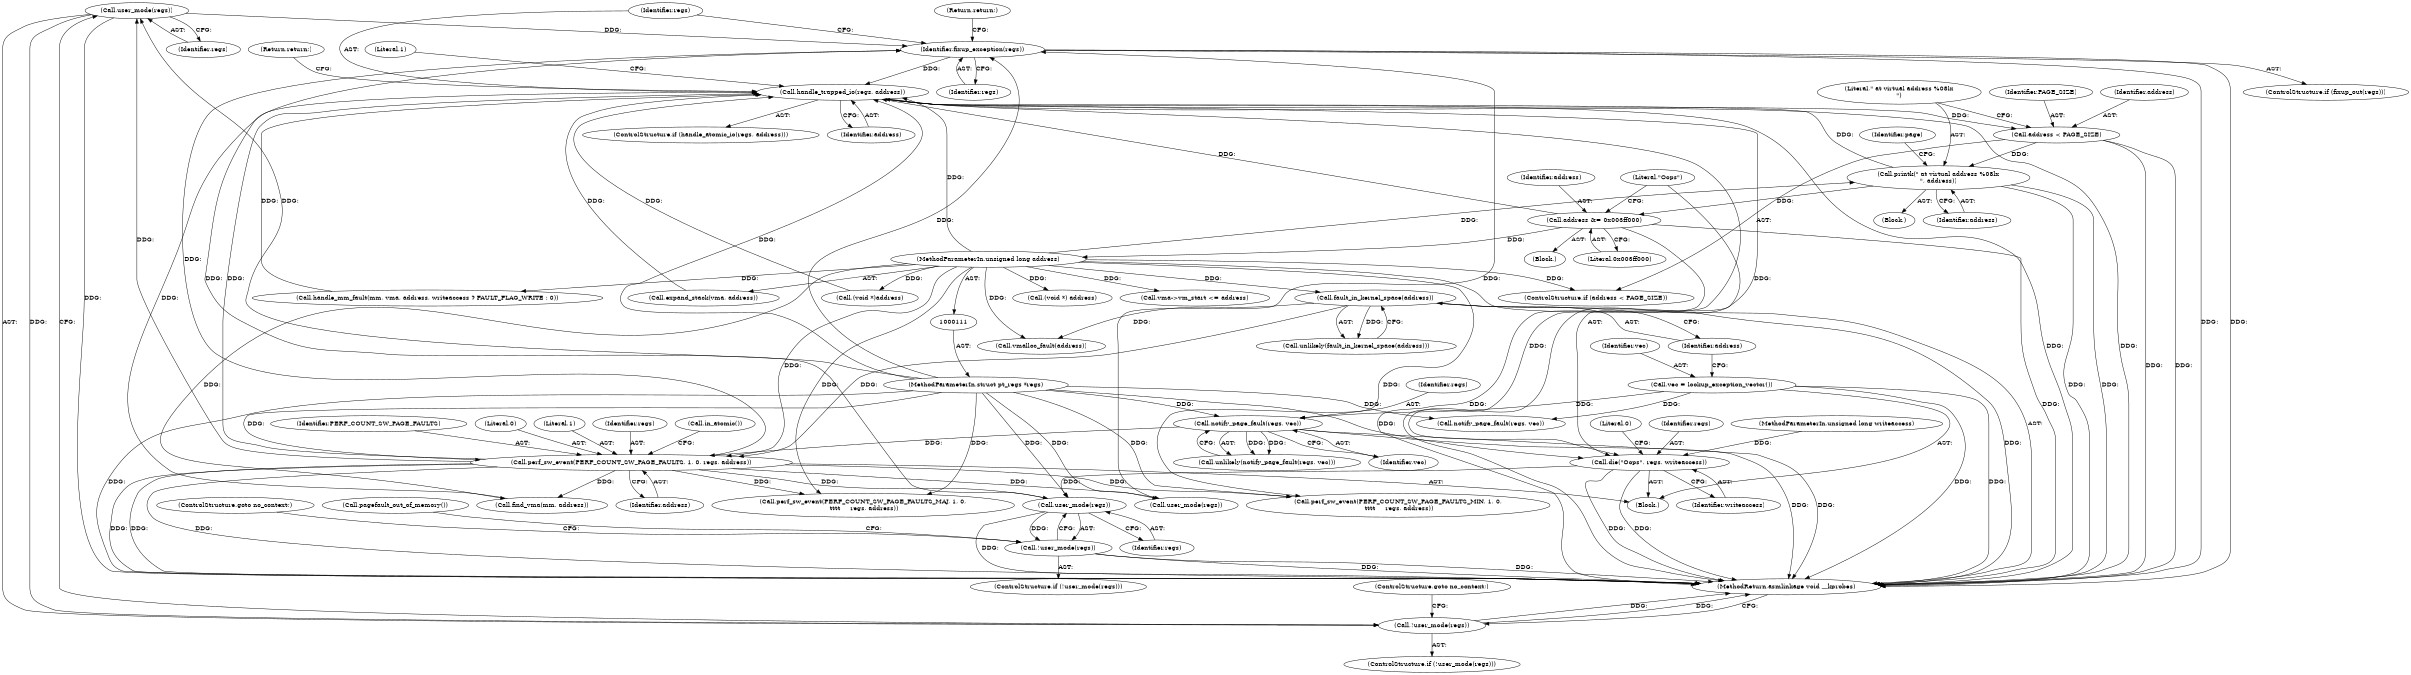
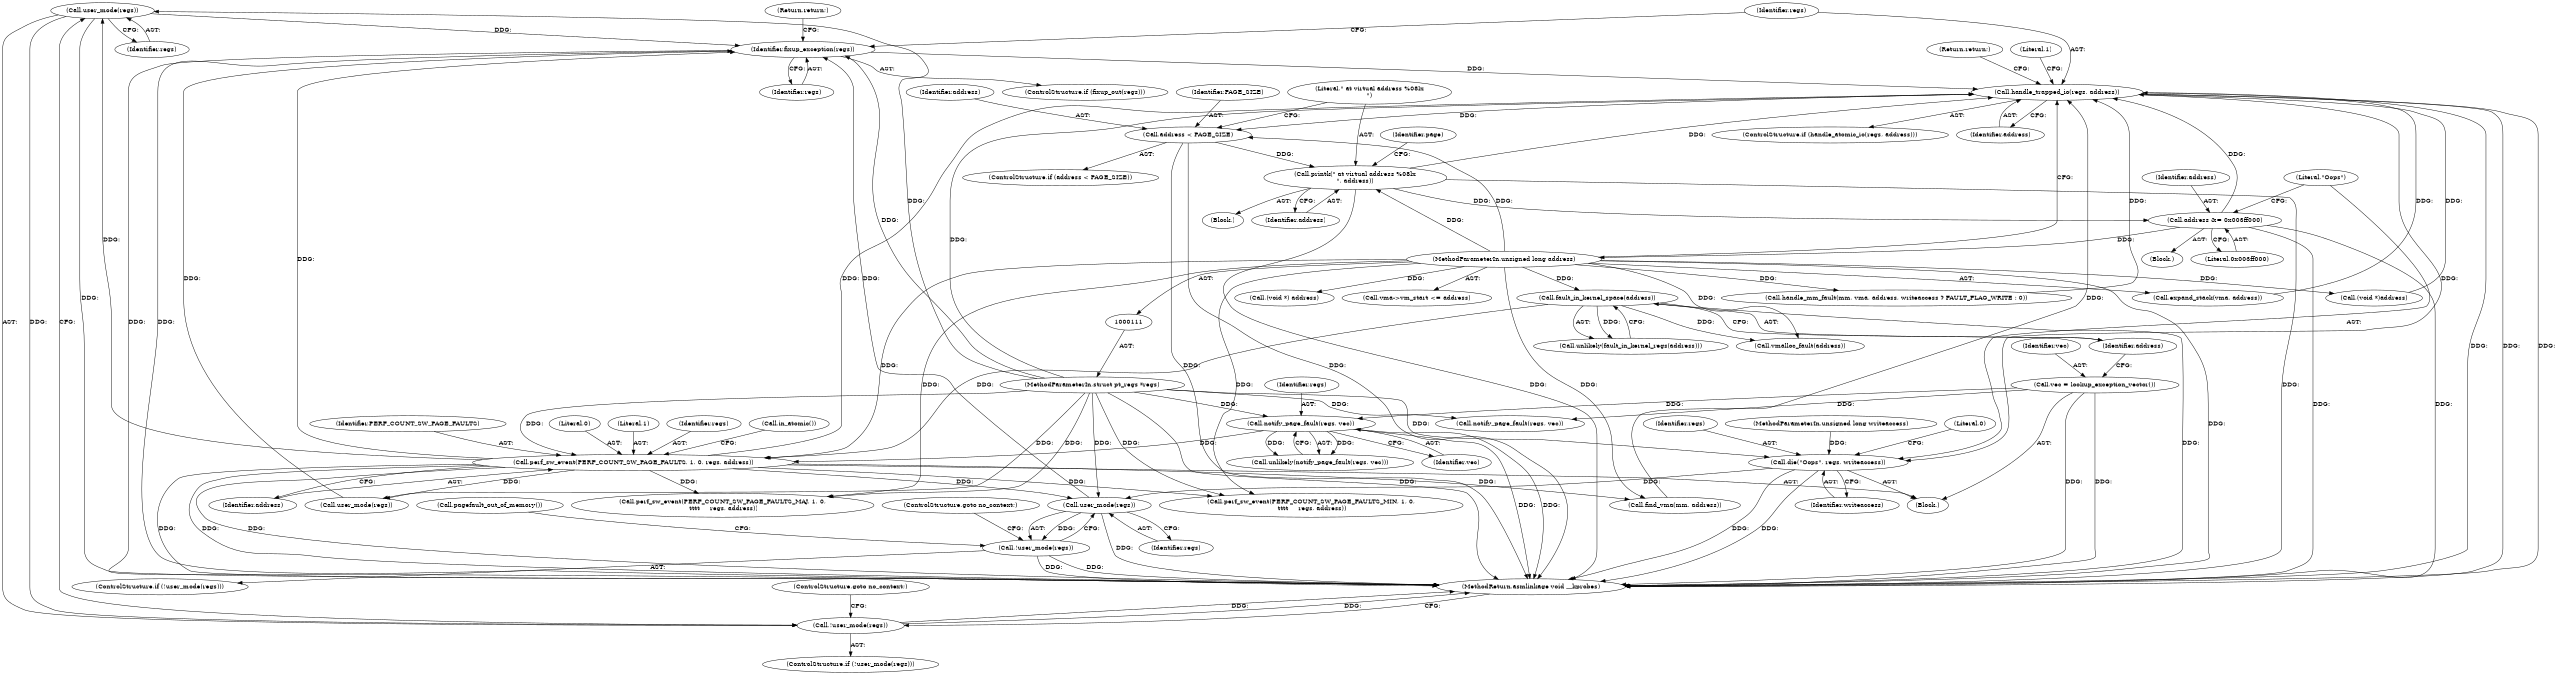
edge "(MethodParameterIn,unsigned long address)" -> "(Call,handle_trapped_io(regs, address))": label "DDG: " -> "CFG: "
edge "(MethodParameterIn,unsigned long address)" -> "(ControlStructure,if (address < PAGE_SIZE))": now "(MethodParameterIn,unsigned long address)" -> "(Call,address < PAGE_SIZE)"
edge "(MethodParameterIn,unsigned long address)" -> "(Call,vma->vm_start <= address)": label "DDG: " -> "AST: "
node "(Call,unlikely(fault_in_kernel_space(address)))": label "(Call,unlikely(fault_in_kernel_space(address)))" -> "(Call,unlikely(fault_in_kernel_regs(address)))"
edge "(MethodParameterIn,unsigned long address)" -> "(MethodReturn,asmlinkage void __kprobes)": label "AST: " -> "DDG: "
